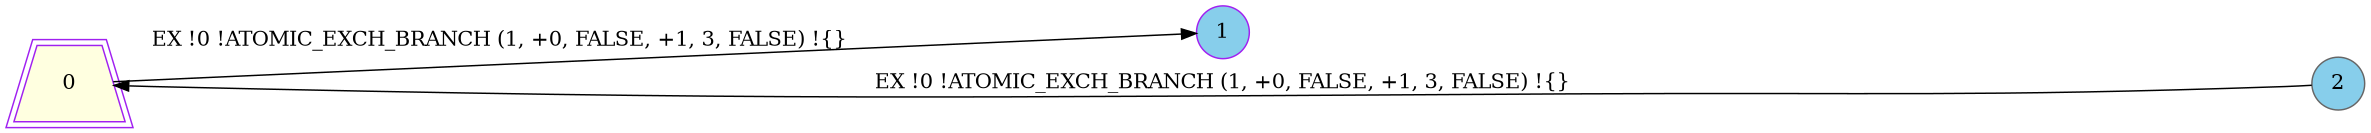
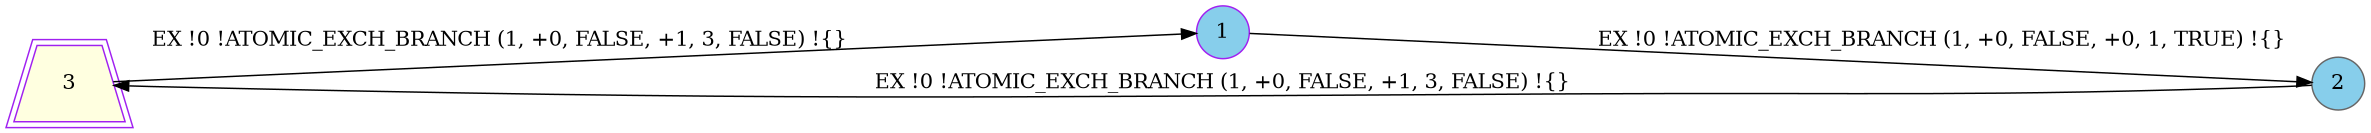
edge "1" -> "2": added, label "EX !0 !ATOMIC_EXCH_BRANCH (1, +0, FALSE, +0, 1, TRUE) !{}"
node "0": label "0" -> "3"
